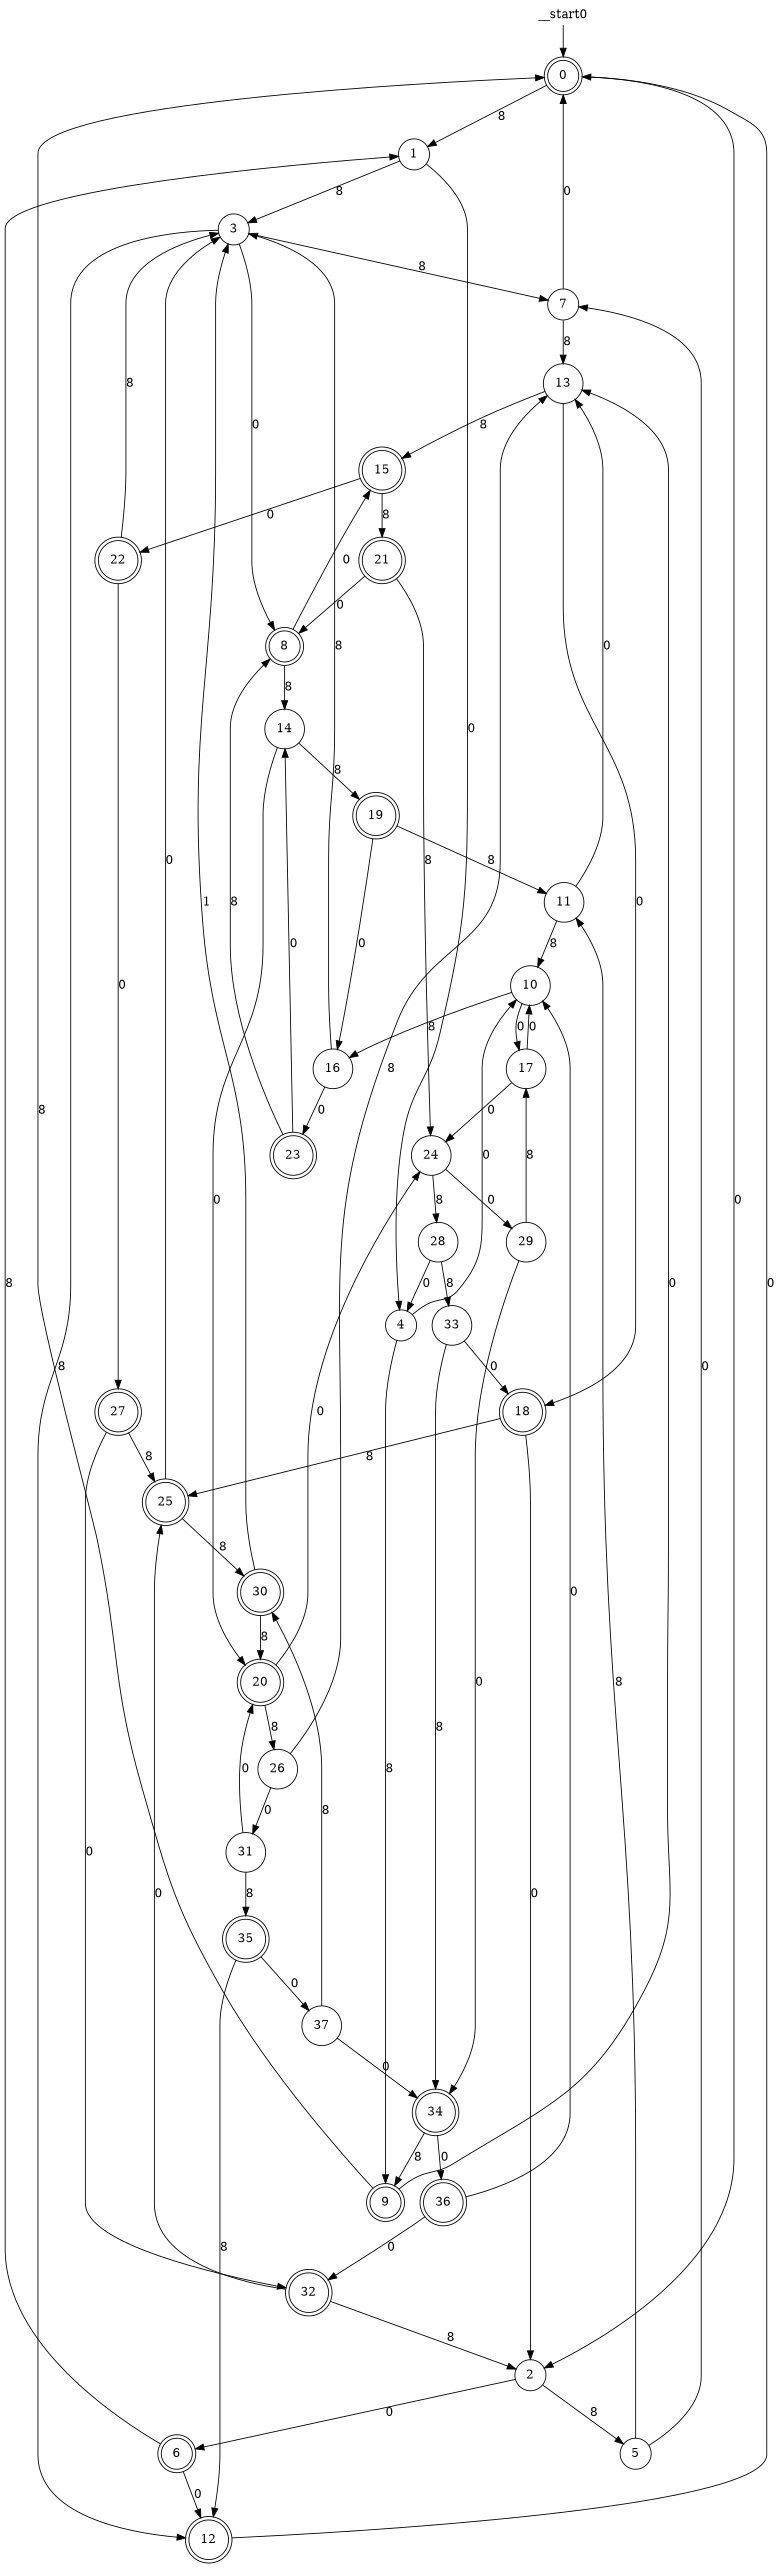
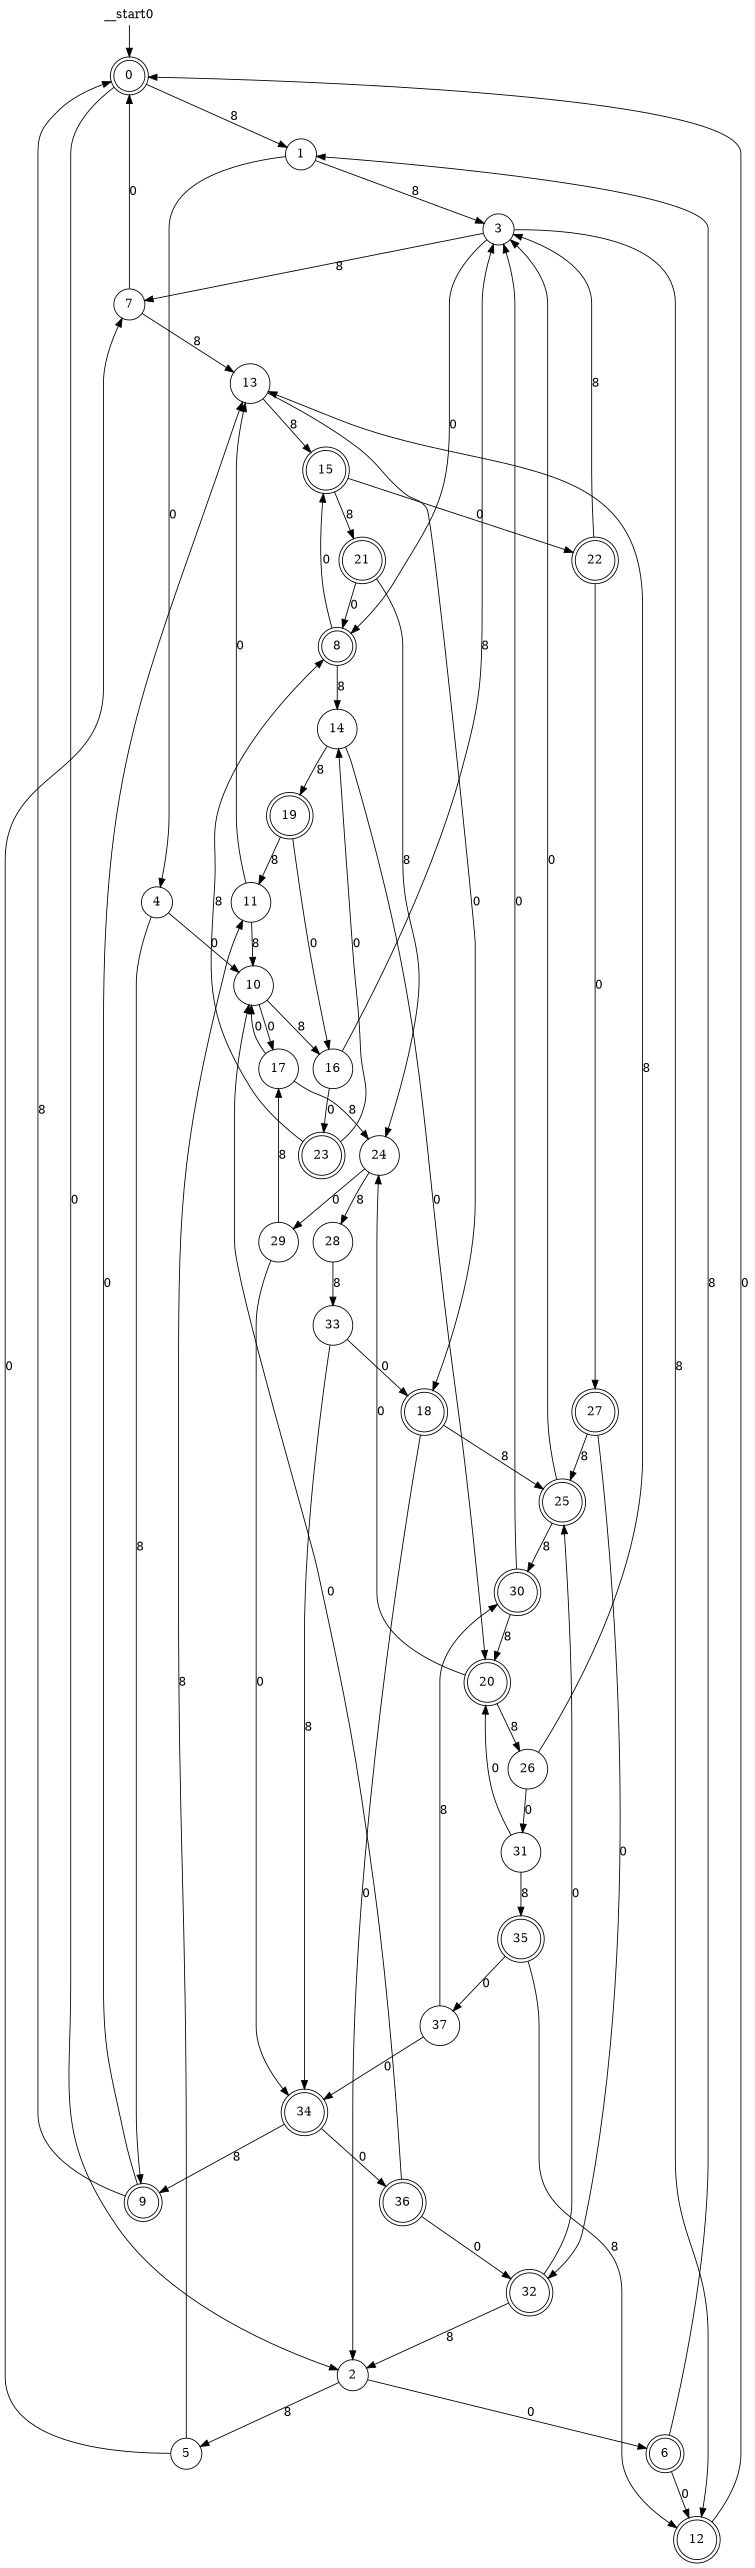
edge "30" -> "3": label "1" -> "0"
edge "17" -> "24": label "0" -> "8"
edge "28" -> "4": removed, label "0"
